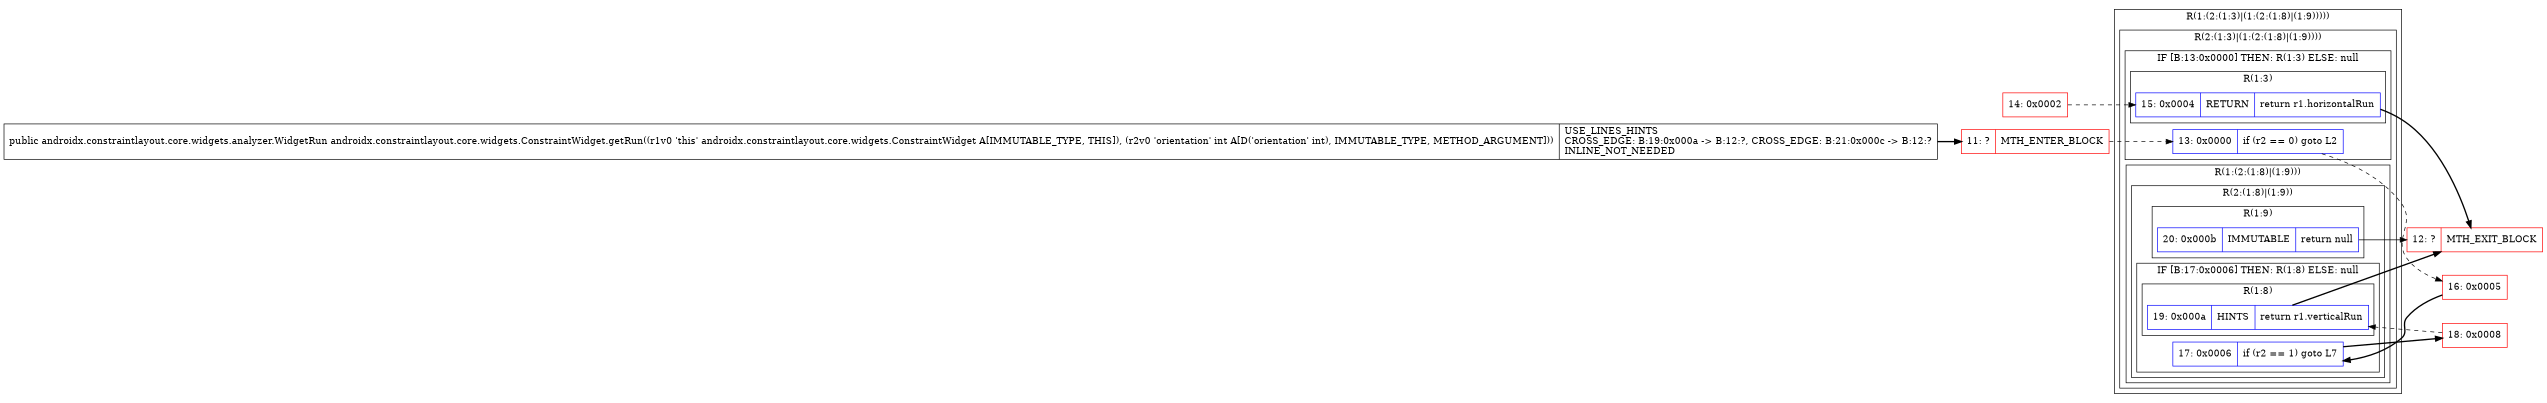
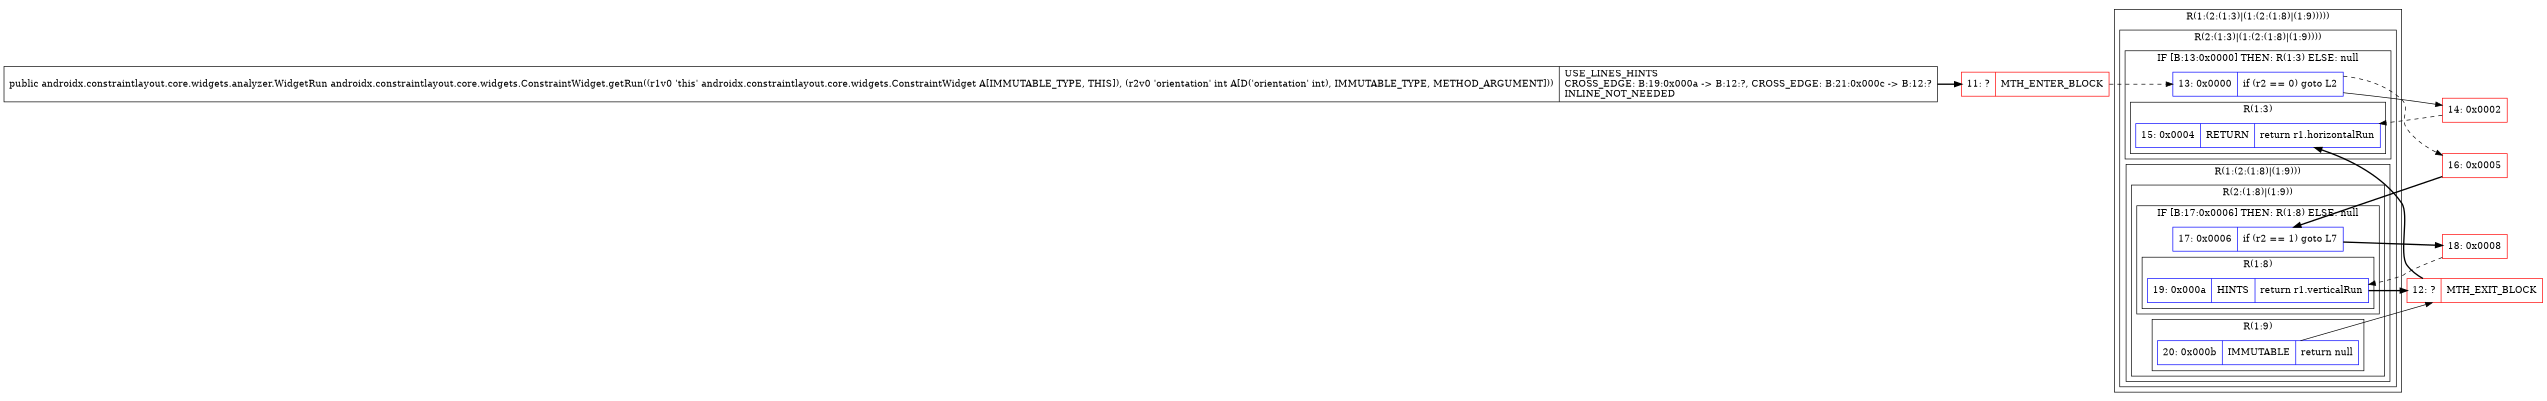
edge "13: 0x0000" -> "14: 0x0002": added
edge "15: 0x0004" -> "12: ?": reversed
